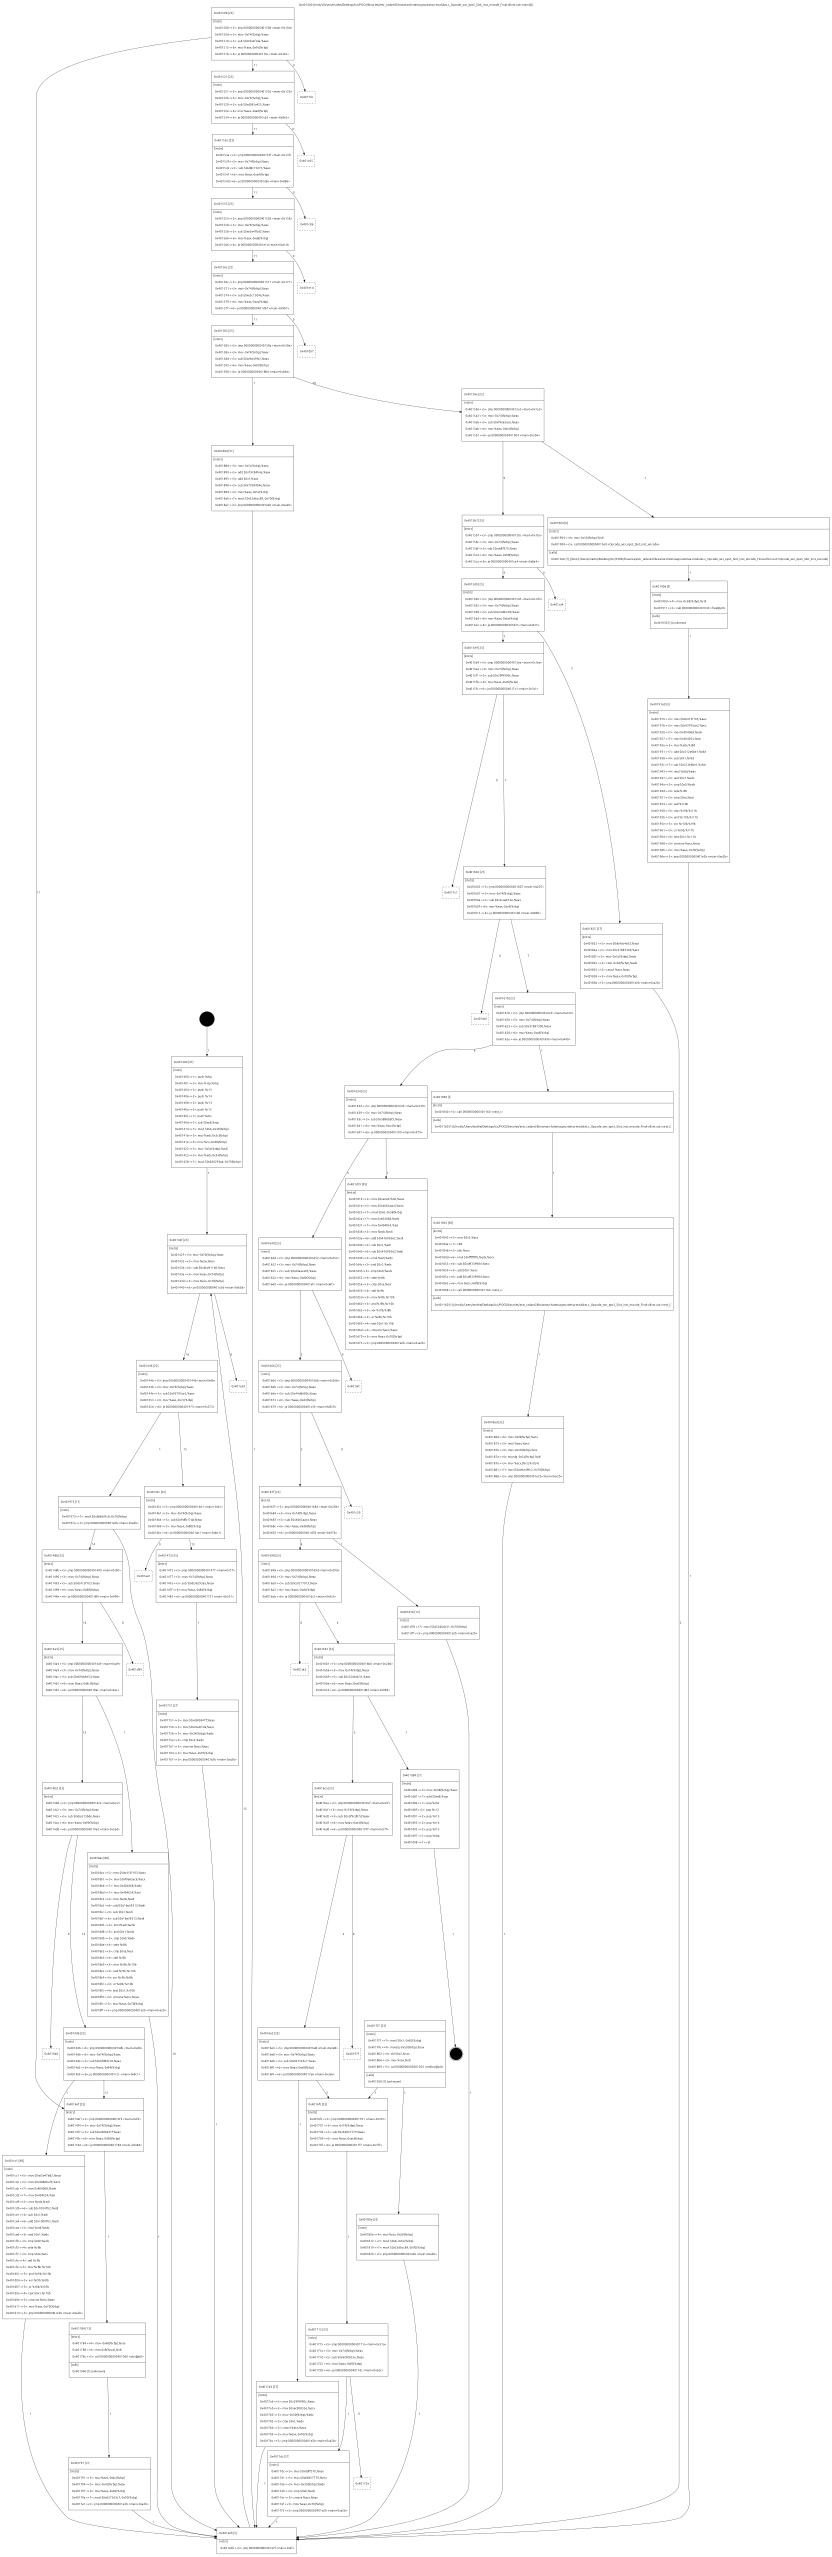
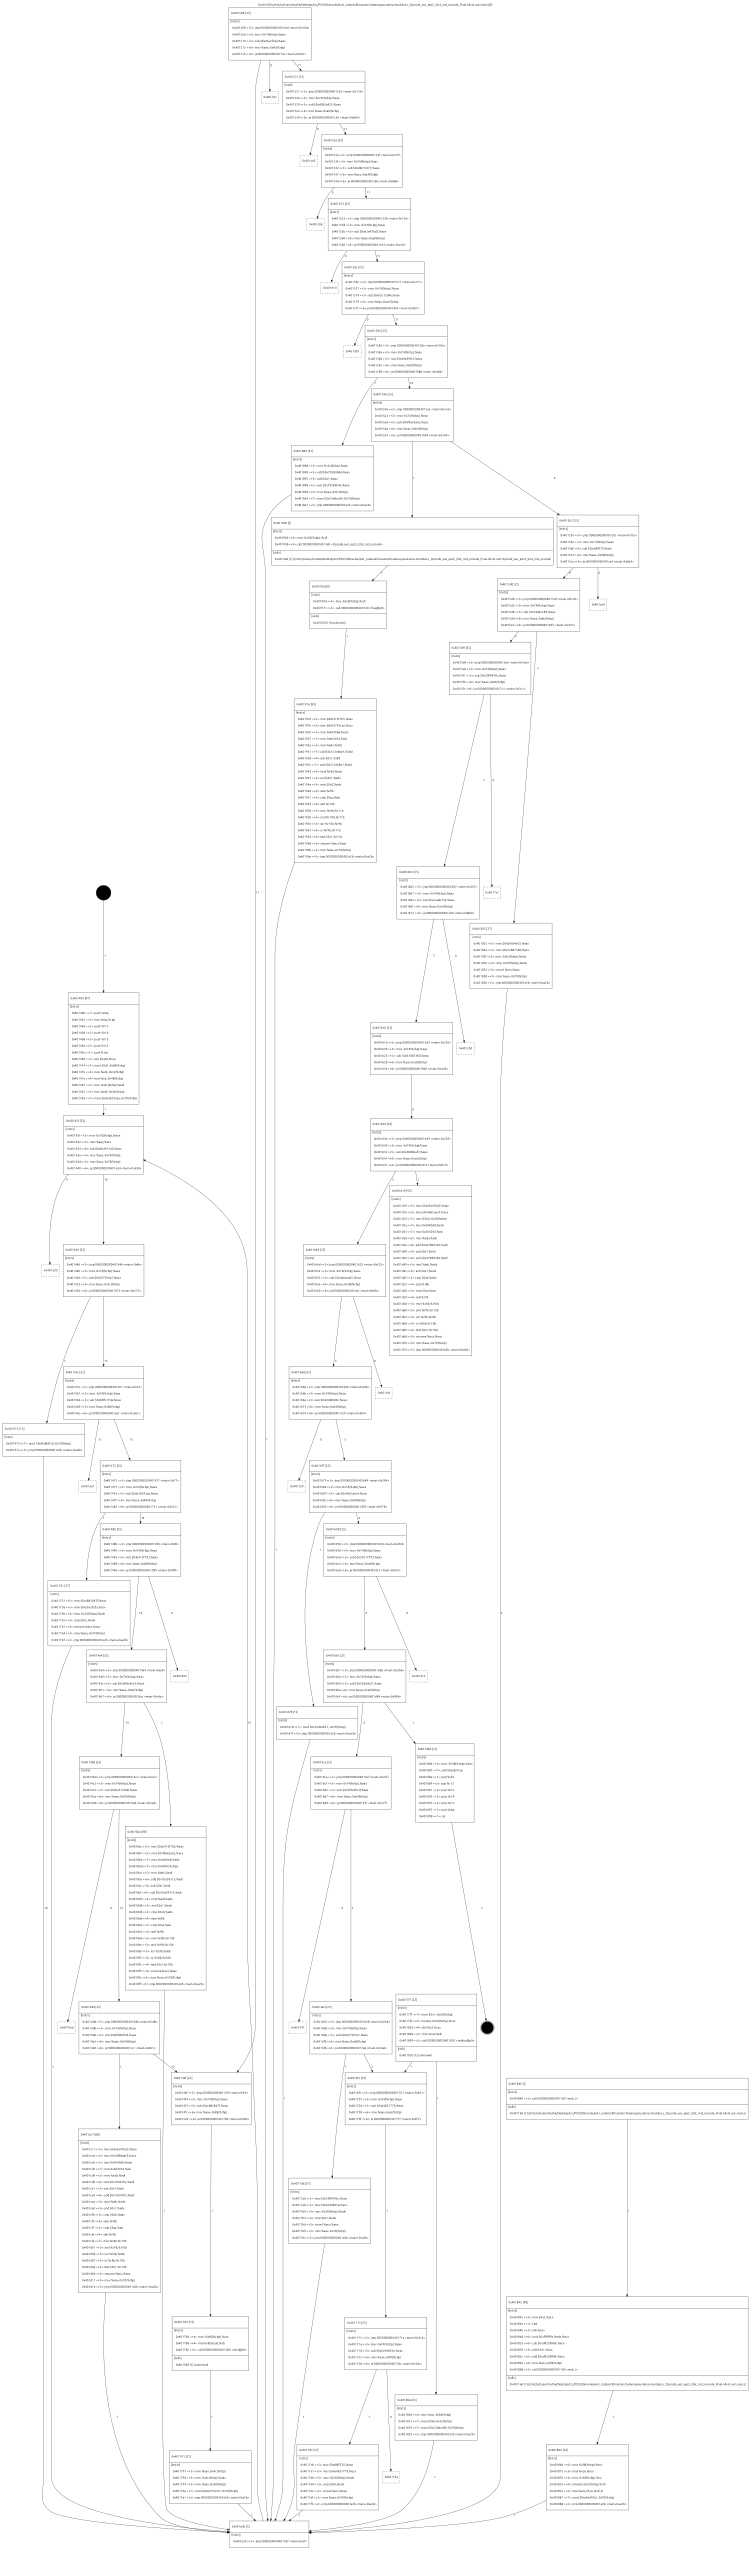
edge "0x40161b [25]" -> "0x401840 [5]": removed, label "1"
edge "0x401973 [12]" -> "0x40148b [25]": now "0x401472 [25]" -> "0x40148b [25]"
